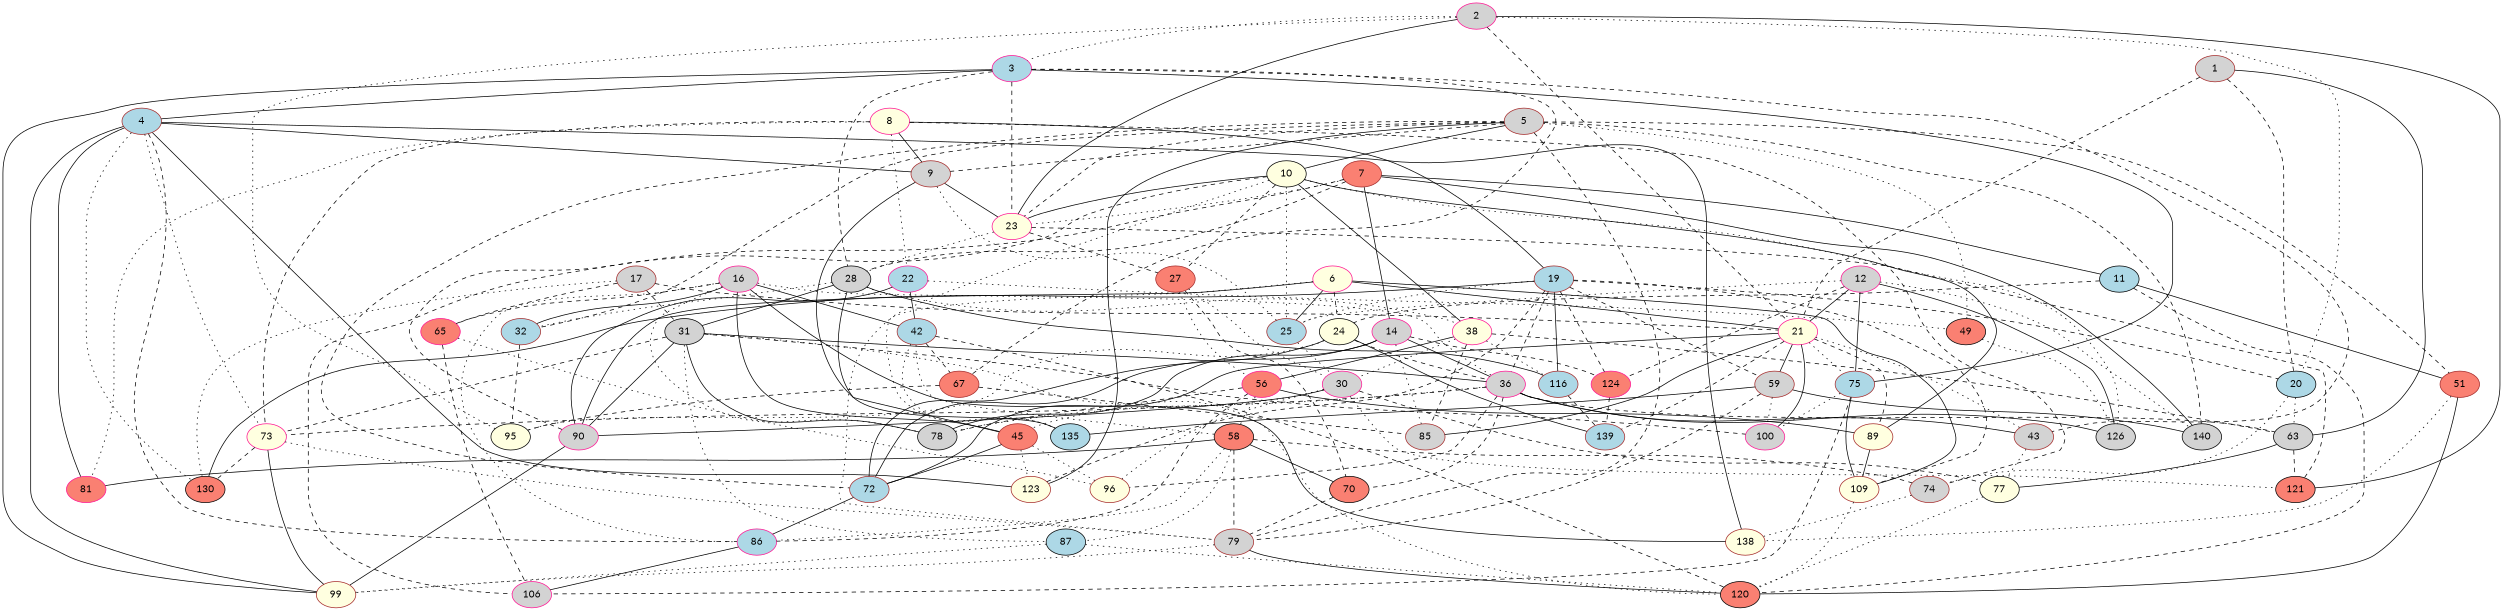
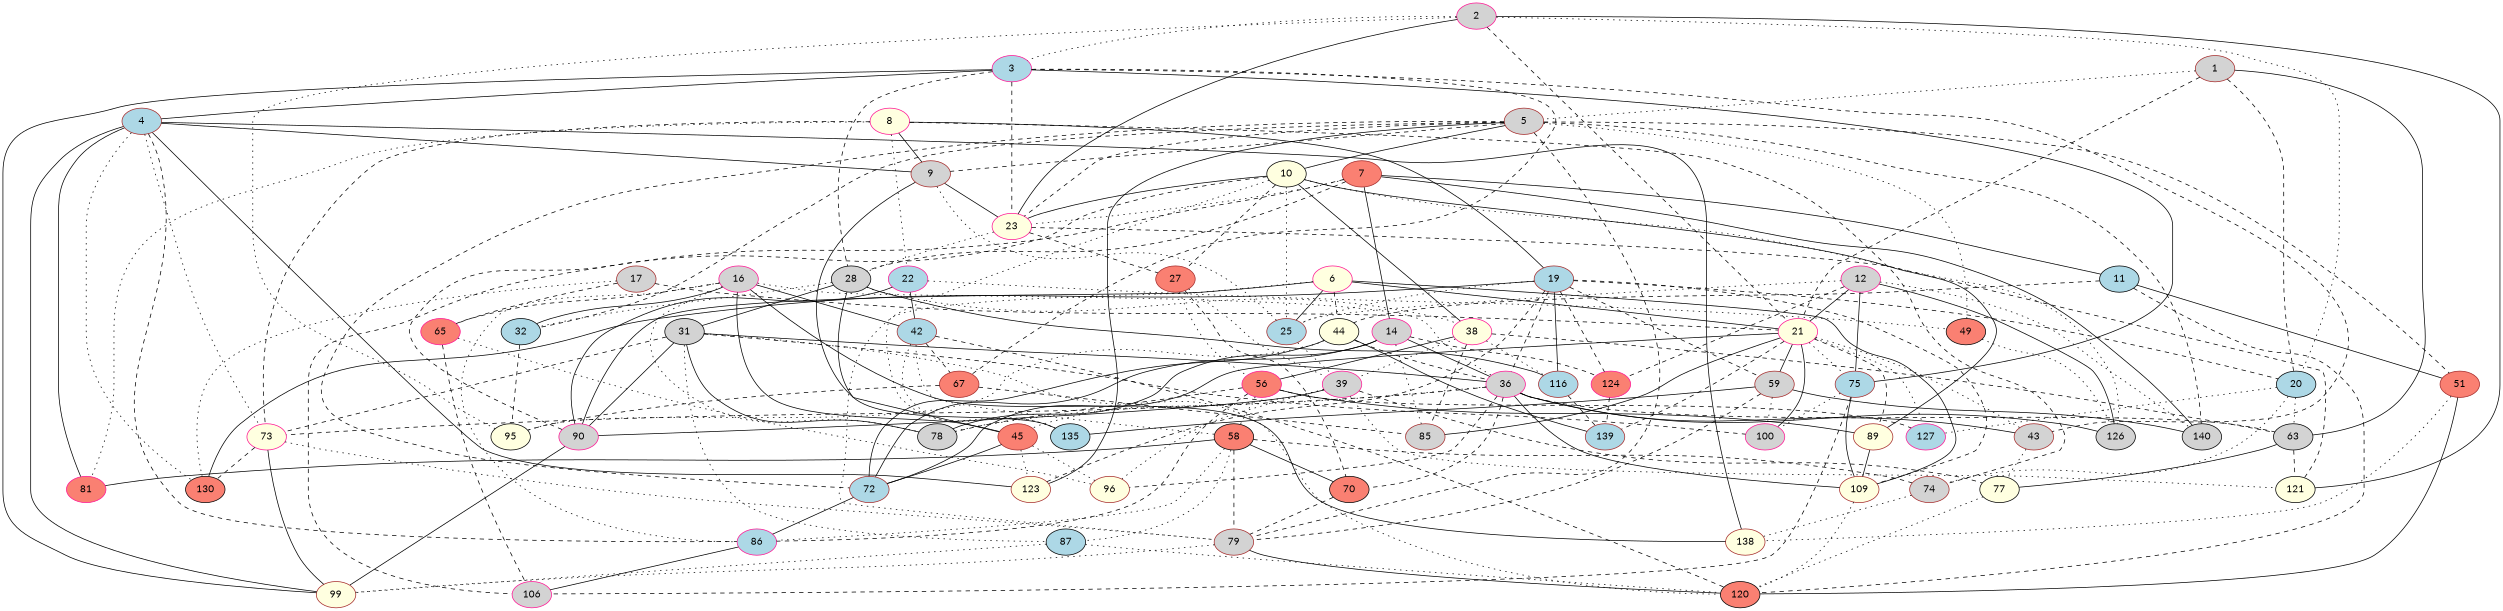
edge "1" -- "5": added
edge "17" -- "31": removed
node "32": color brown -> black
node "24": label "24" -> "44"
node "30": label "30" -> "39"
node "127": added
edge "36" -- "109": added
node "121": fillcolor salmon -> lightyellow
